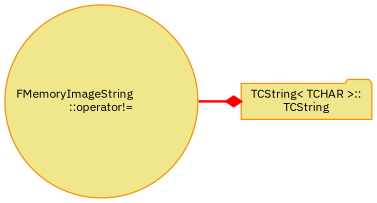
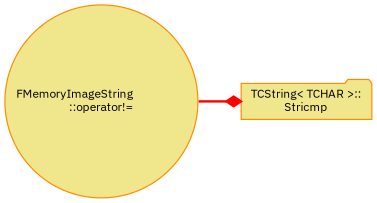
node "TCString< TCHAR >:: TCString": label "TCString< TCHAR >:: TCString" -> "TCString< TCHAR >:: Stricmp"
